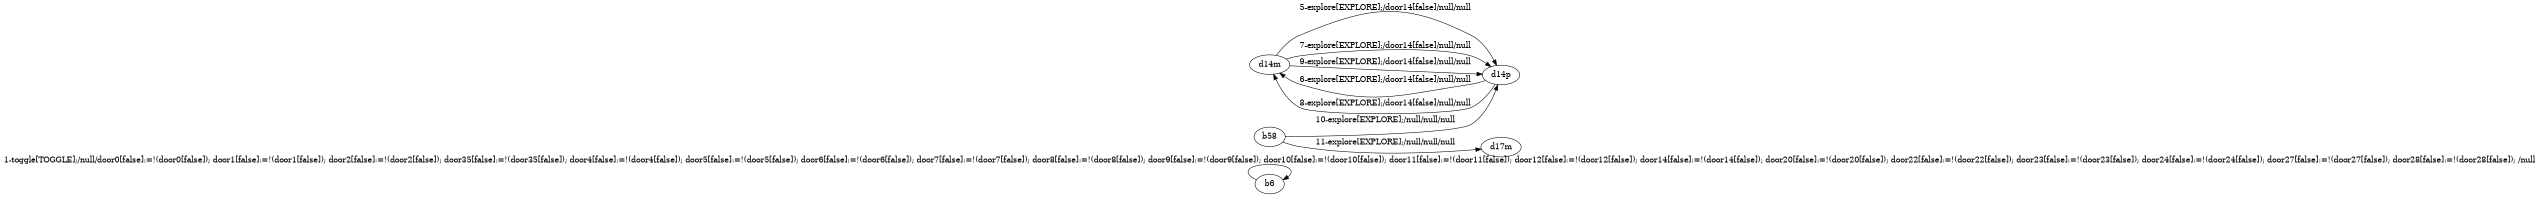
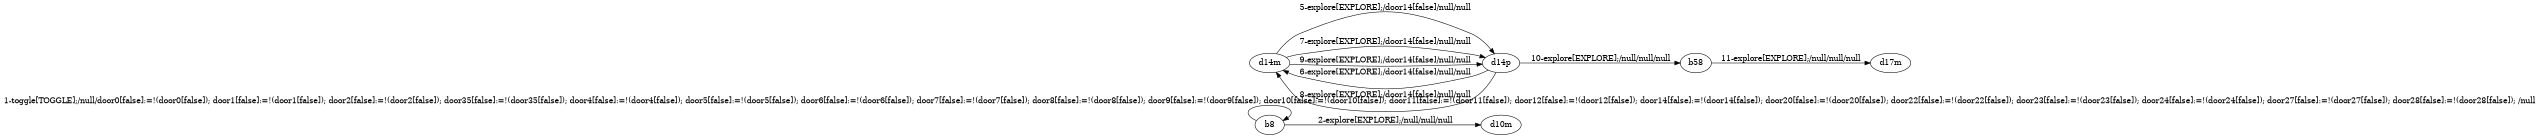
node "d10m": added
edge "b58" -> "d14p": reversed
node "b6": label "b6" -> "b8"
